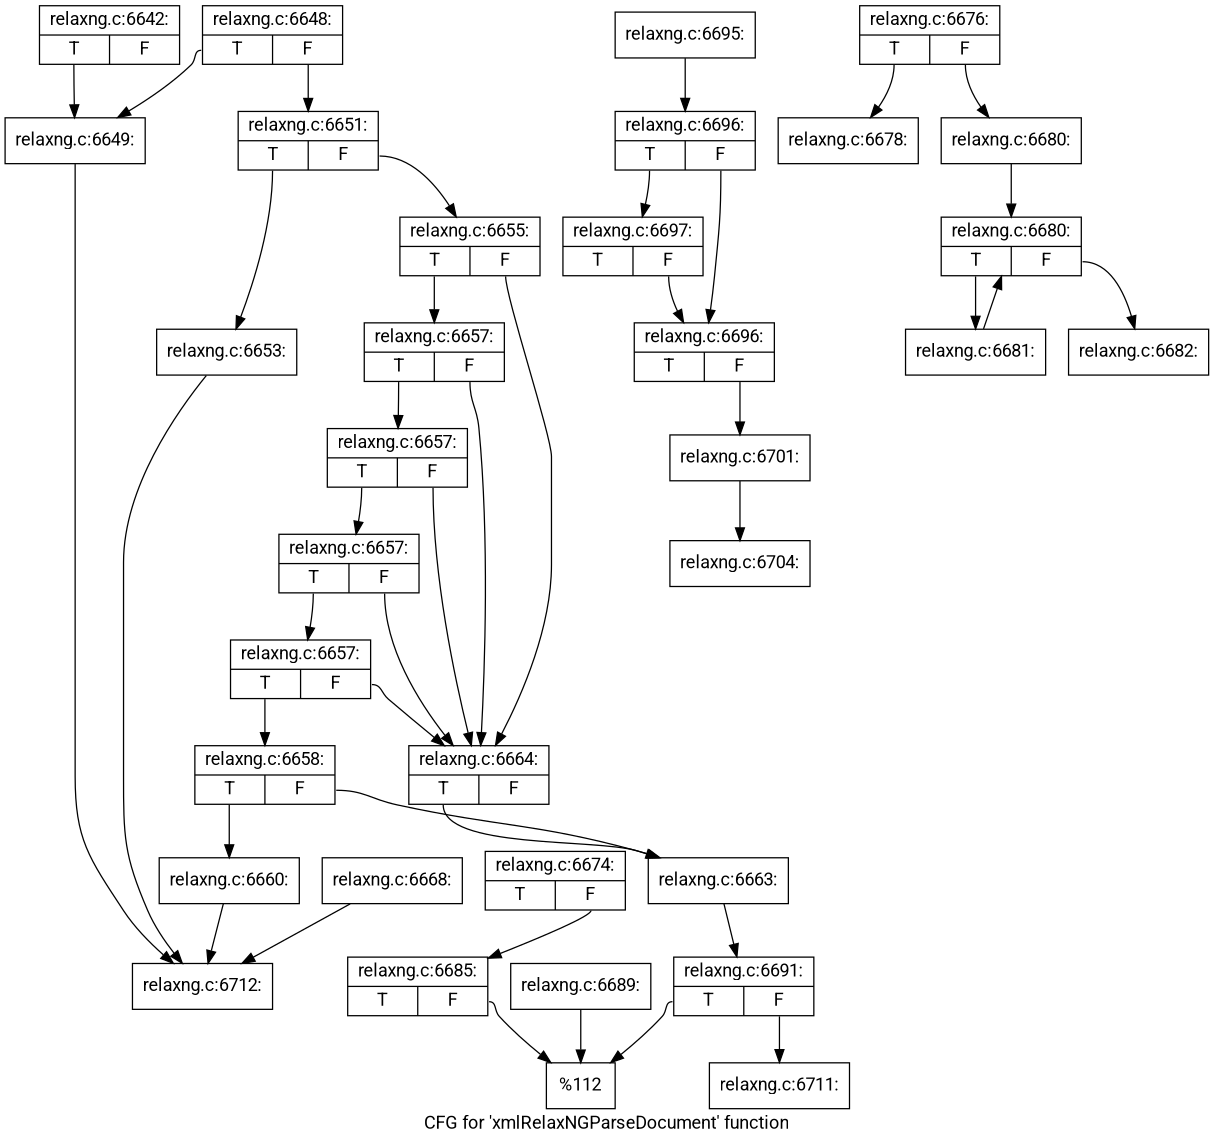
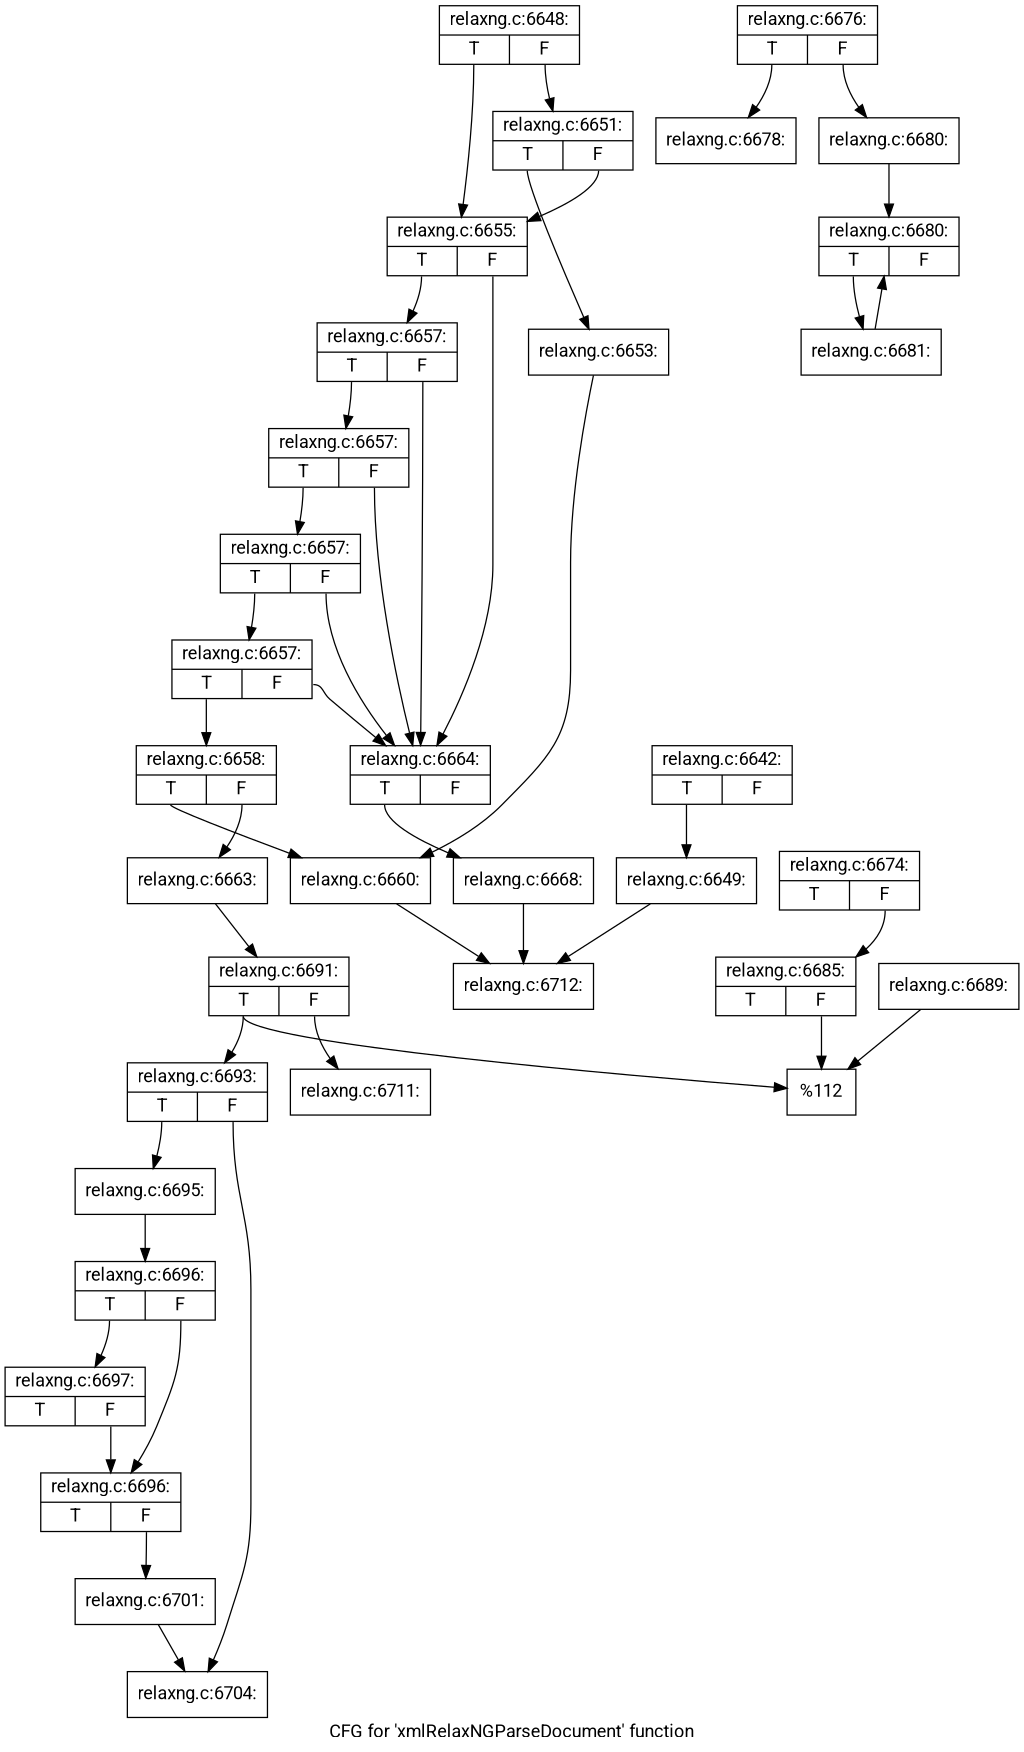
edge "relaxng.c:6648:" -> "relaxng.c:6649:": now "relaxng.c:6648:" -> "relaxng.c:6655:"
node "relaxng.c:6682:": removed
edge "relaxng.c:6653:" -> "relaxng.c:6712:": now "relaxng.c:6653:" -> "relaxng.c:6660:"
edge "relaxng.c:6664:" -> "relaxng.c:6663:": now "relaxng.c:6664:" -> "relaxng.c:6668:"
node "relaxng.c:6693:": added
